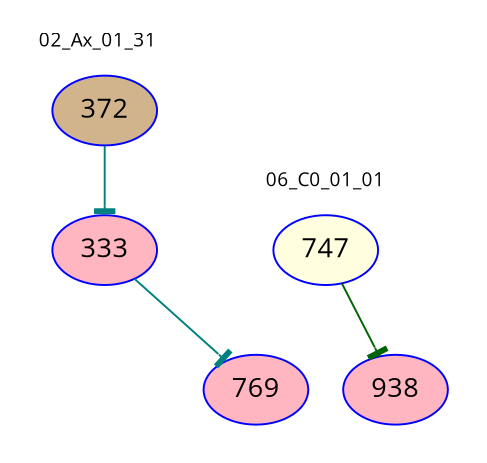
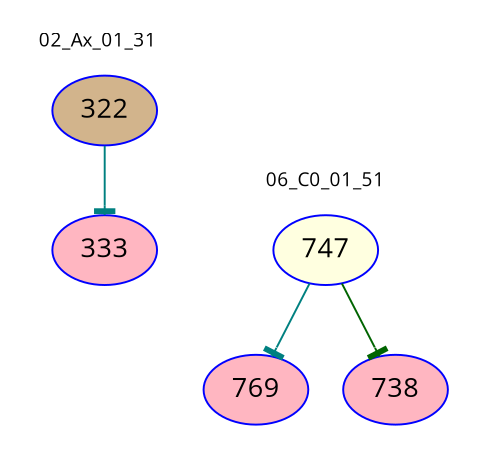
node "372": label "372" -> "322"
cluster "06_C0_01_01": label "06_C0_01_01" -> "06_C0_01_51"
edge "333" -> "769": now "747" -> "769"
node "938": label "938" -> "738"
